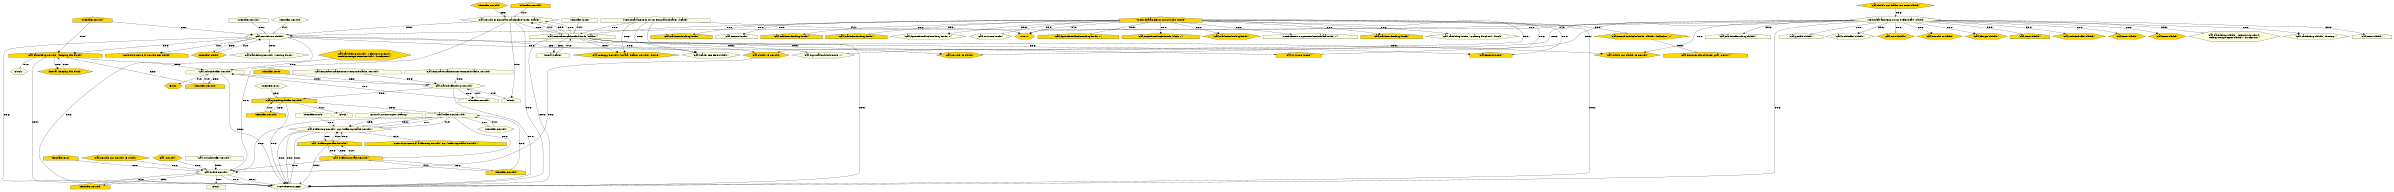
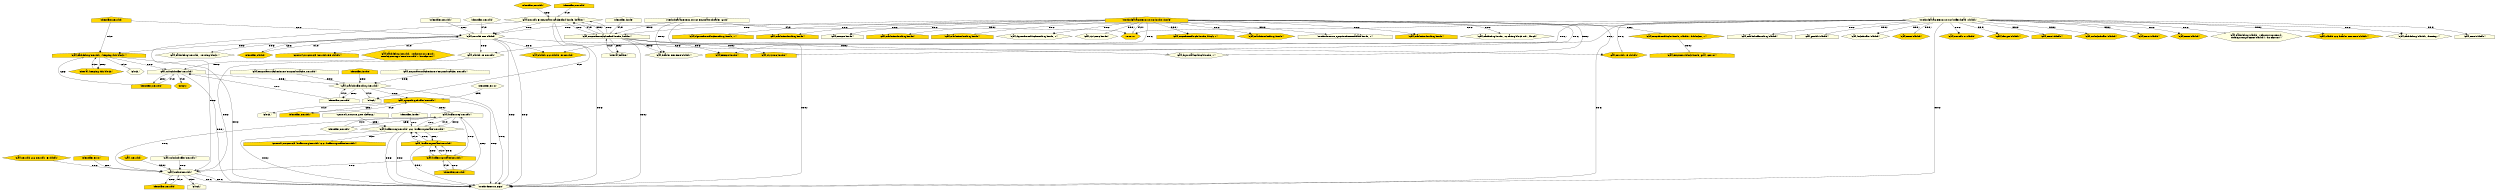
edge "(Call,old_bh && header == HDR(old_bh))" -> "(MethodParameterIn,struct buffer_head *old_bh)": reversed
node "(MethodParameterIn,struct ext2_xattr_header *header)": label "(MethodParameterIn,struct ext2_xattr_header *header)" -> "(MethodParameterIn,struct ext2_xattr_header *goto)"
edge "(Call,new_bh = ext2_xattr_cache_find(inode, header))" -> "(Call,new_bh == old_bh)": arrowhead normal -> box
edge "(MethodParameterIn,struct buffer_head *old_bh)" -> "1000111": label "AST: " -> "CFG: "
edge "(MethodParameterIn,struct inode *inode)" -> "(Call,ext2_free_blocks(inode, old_bh->b_blocknr, 1))": label "DDG: " -> "CFG: "
node "(Call,memcpy(new_bh->b_data, header, new_bh->b_size))": removed
node "(Call,old_bh != new_bh)": fillcolor gold -> lightyellow
